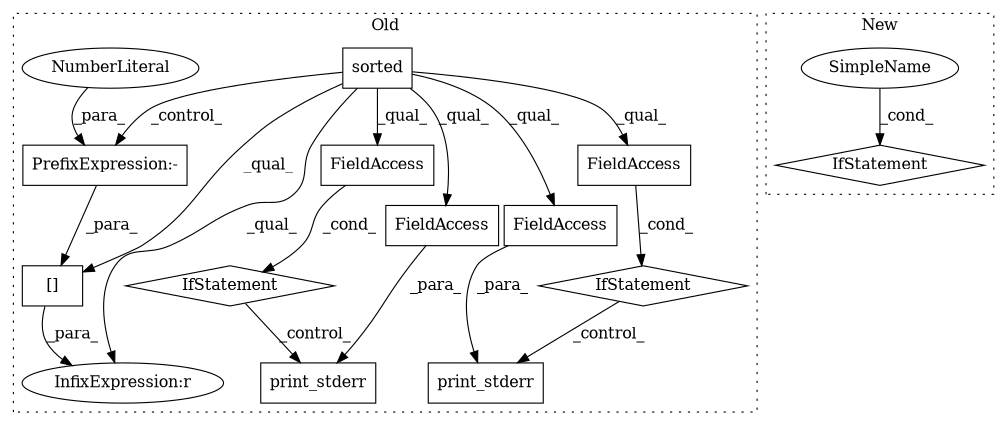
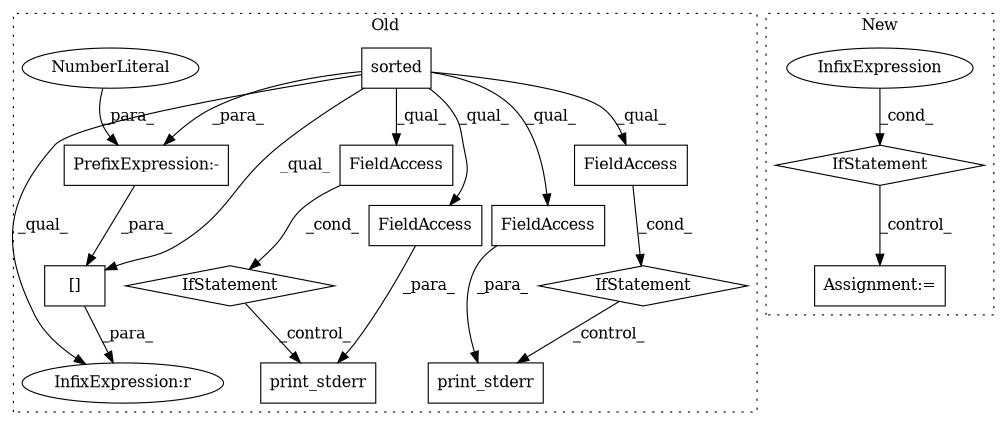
node "SimpleName": label "SimpleName" -> "InfixExpression"
edge "sorted" -> "PrefixExpression:-": label "_control_" -> "_para_"
node "Assignment:=": added
